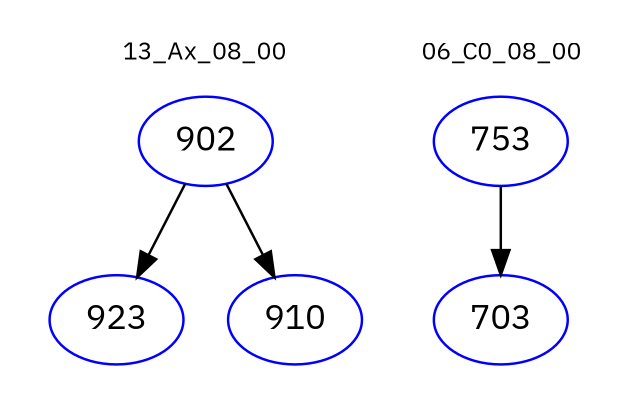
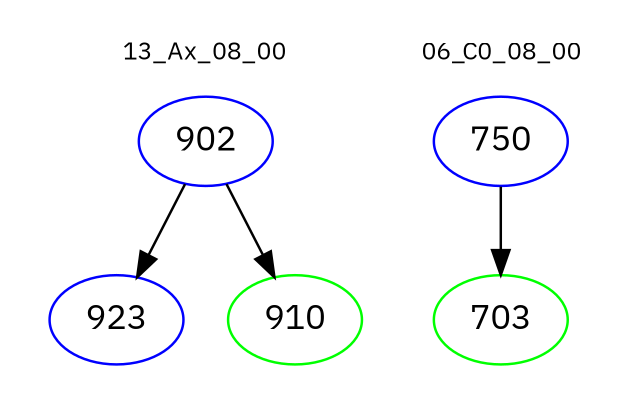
node "753": label "753" -> "750"
node "910": color blue -> green
node "703": color blue -> green
